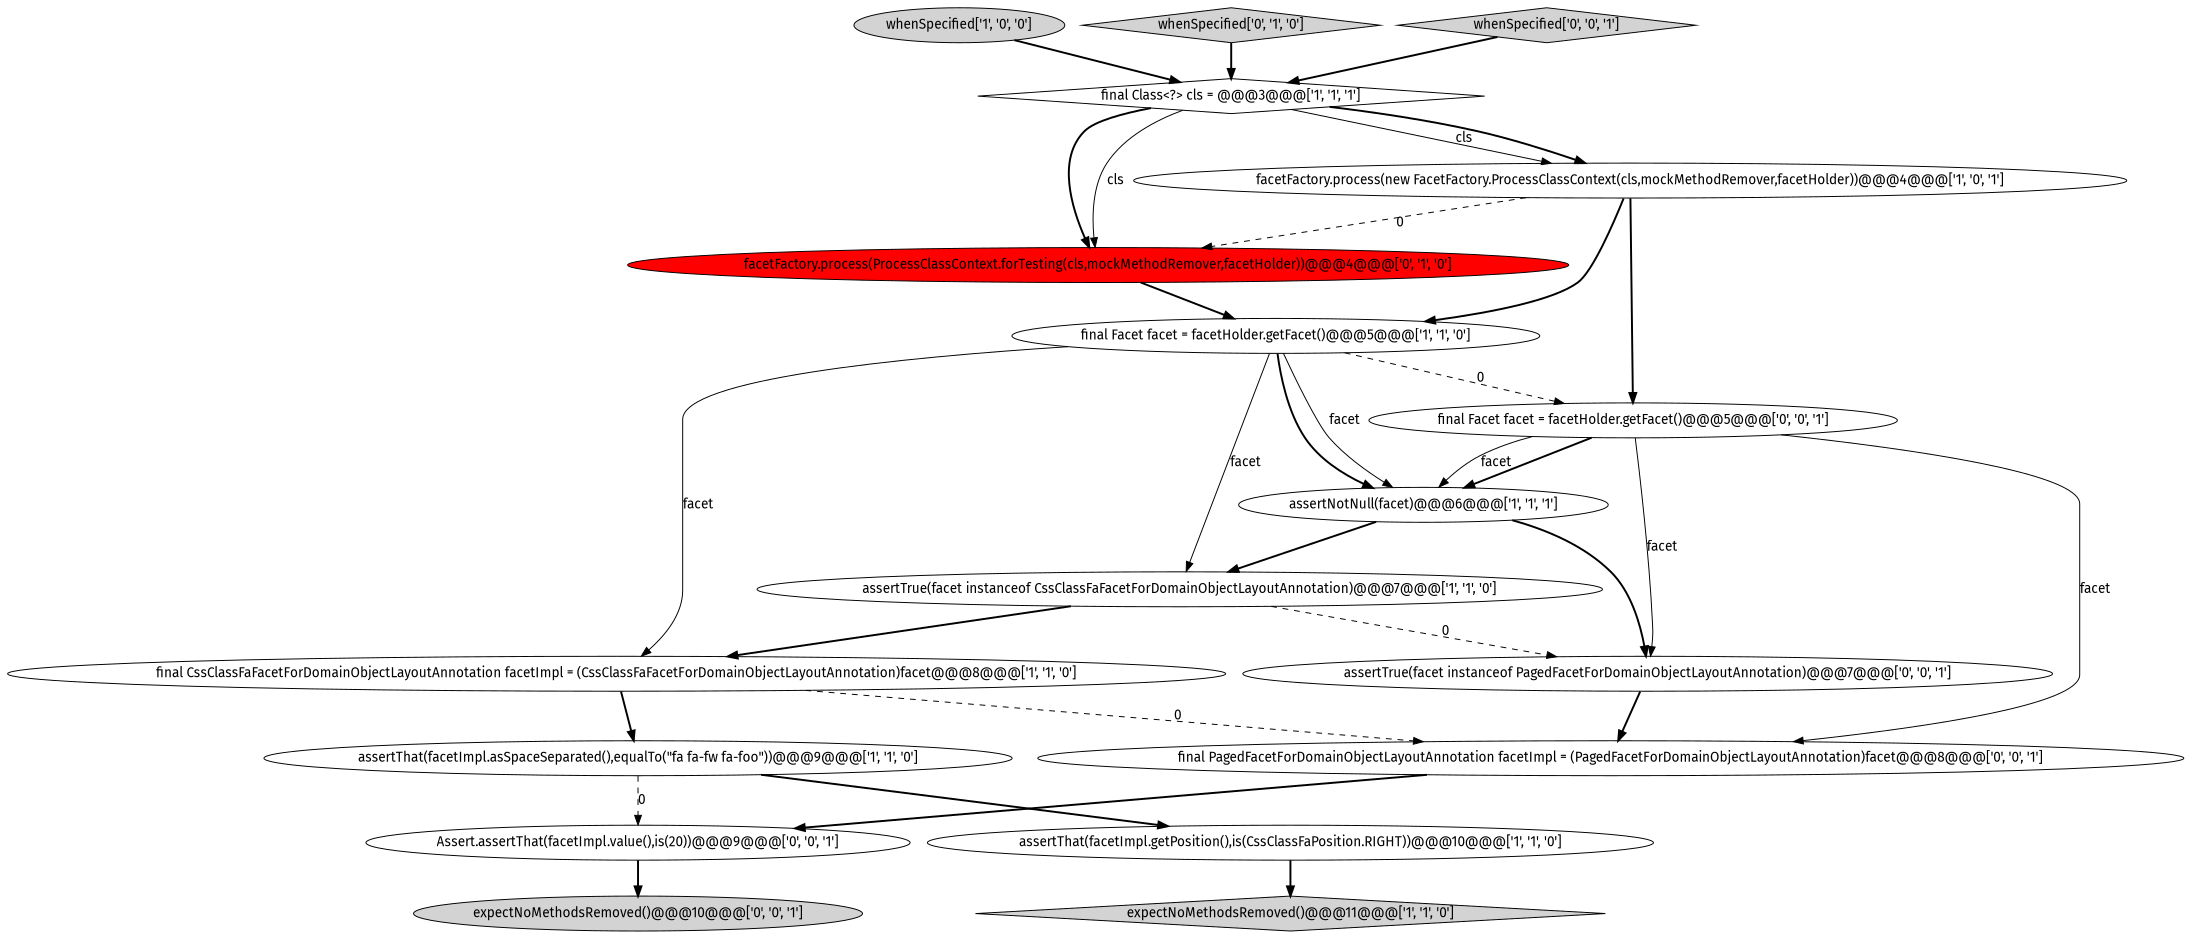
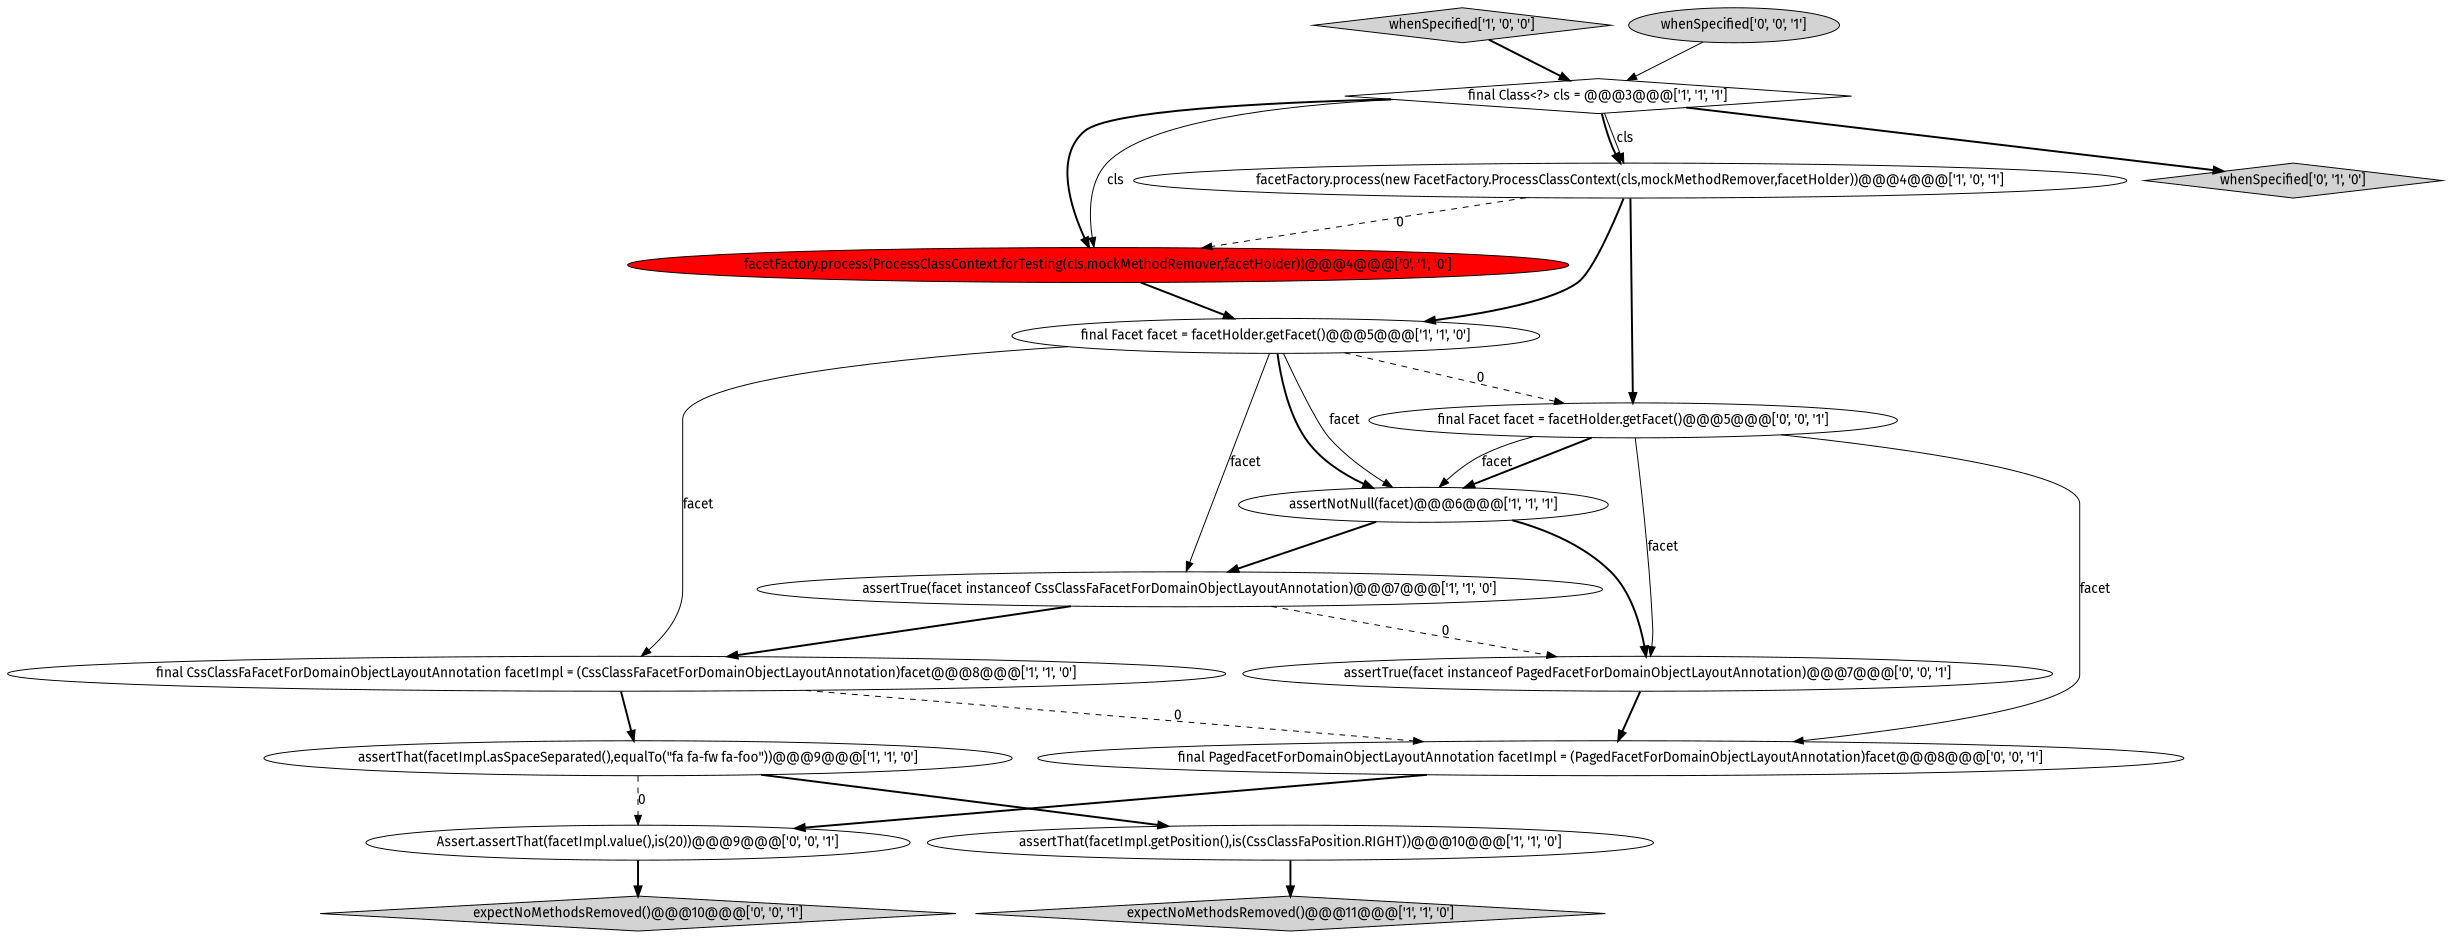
node "whenSpecified['1', '0', '0']": shape ellipse -> diamond
node "whenSpecified['0', '0', '1']": shape diamond -> ellipse
edge "whenSpecified['0', '1', '0']" -> "final Class<?> cls = @@@3@@@['1', '1', '1']": reversed
edge "whenSpecified['0', '0', '1']" -> "final Class<?> cls = @@@3@@@['1', '1', '1']": style bold -> solid
node "expectNoMethodsRemoved()@@@10@@@['0', '0', '1']": shape ellipse -> diamond
